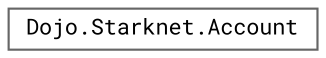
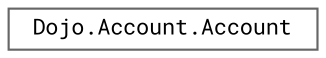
node "Dojo.Starknet.Account": label "Dojo.Starknet.Account" -> "Dojo.Account.Account"
